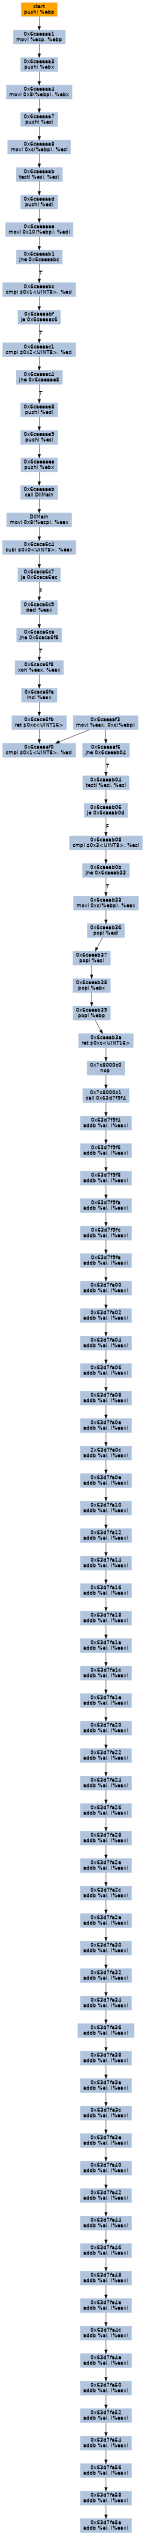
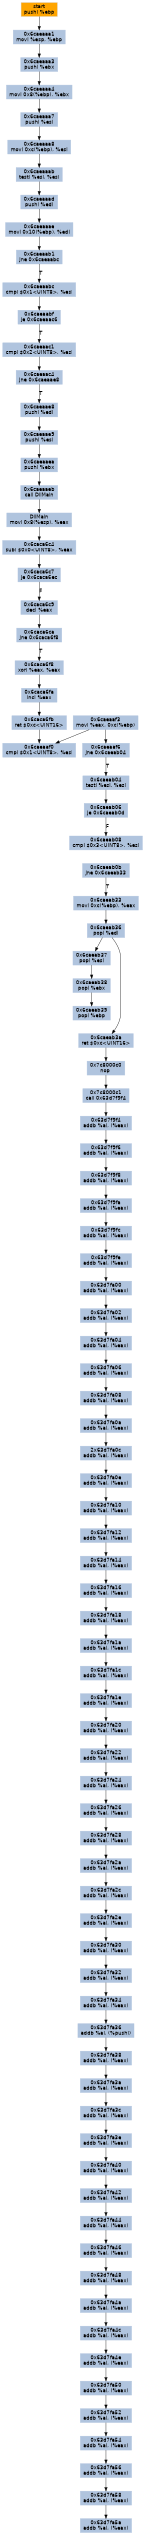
edge "0x6caeab08 cmpl $0x3<UINT8>, %esi" -> "0x6caeab0b jne 0x6caeab33": removed
edge "0x6caeab39 popl %ebp" -> "0x6caeab3a ret $0xc<UINT16>": now "0x6caeab36 popl %edi" -> "0x6caeab3a ret $0xc<UINT16>"
node "0x63d7fa36 addb %al, (%eax)": label "0x63d7fa36 addb %al, (%eax)" -> "0x63d7fa36 addb %al, (%pushl)"
